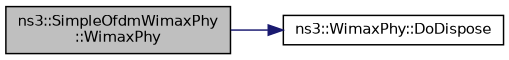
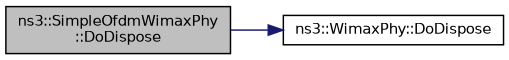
node "ns3::SimpleOfdmWimaxPhy ::WimaxPhy": label "ns3::SimpleOfdmWimaxPhy ::WimaxPhy" -> "ns3::SimpleOfdmWimaxPhy ::DoDispose"
